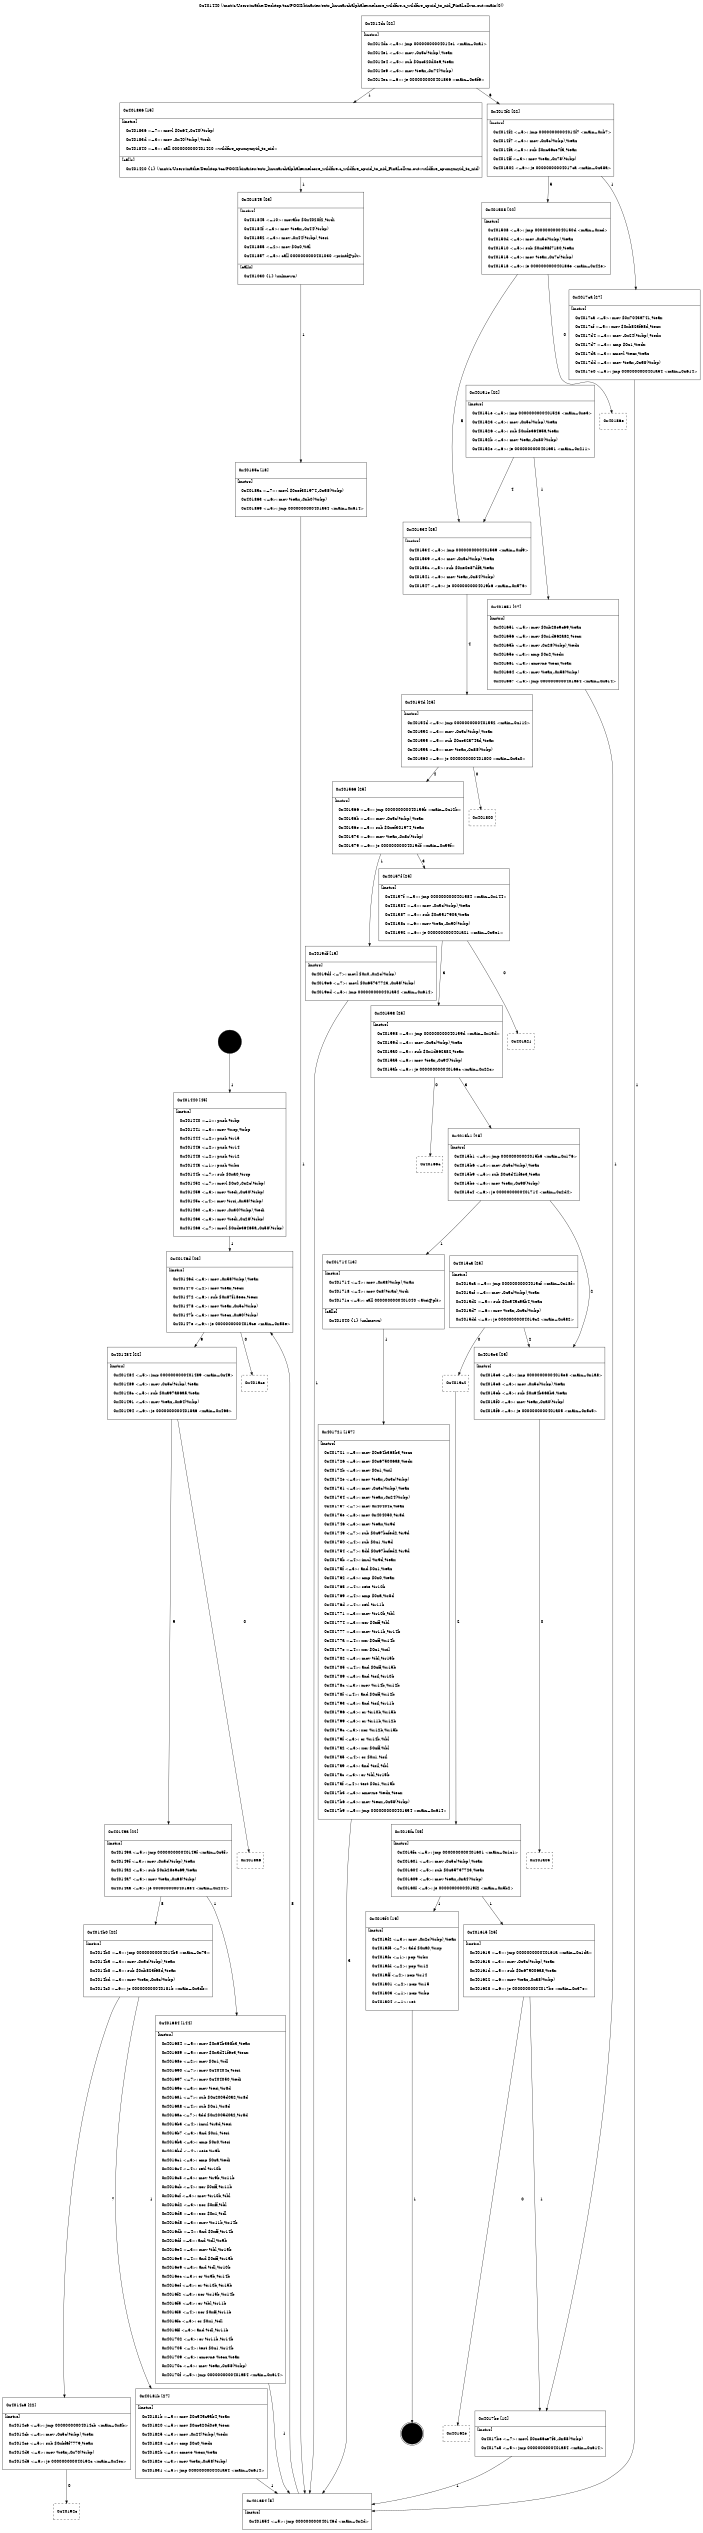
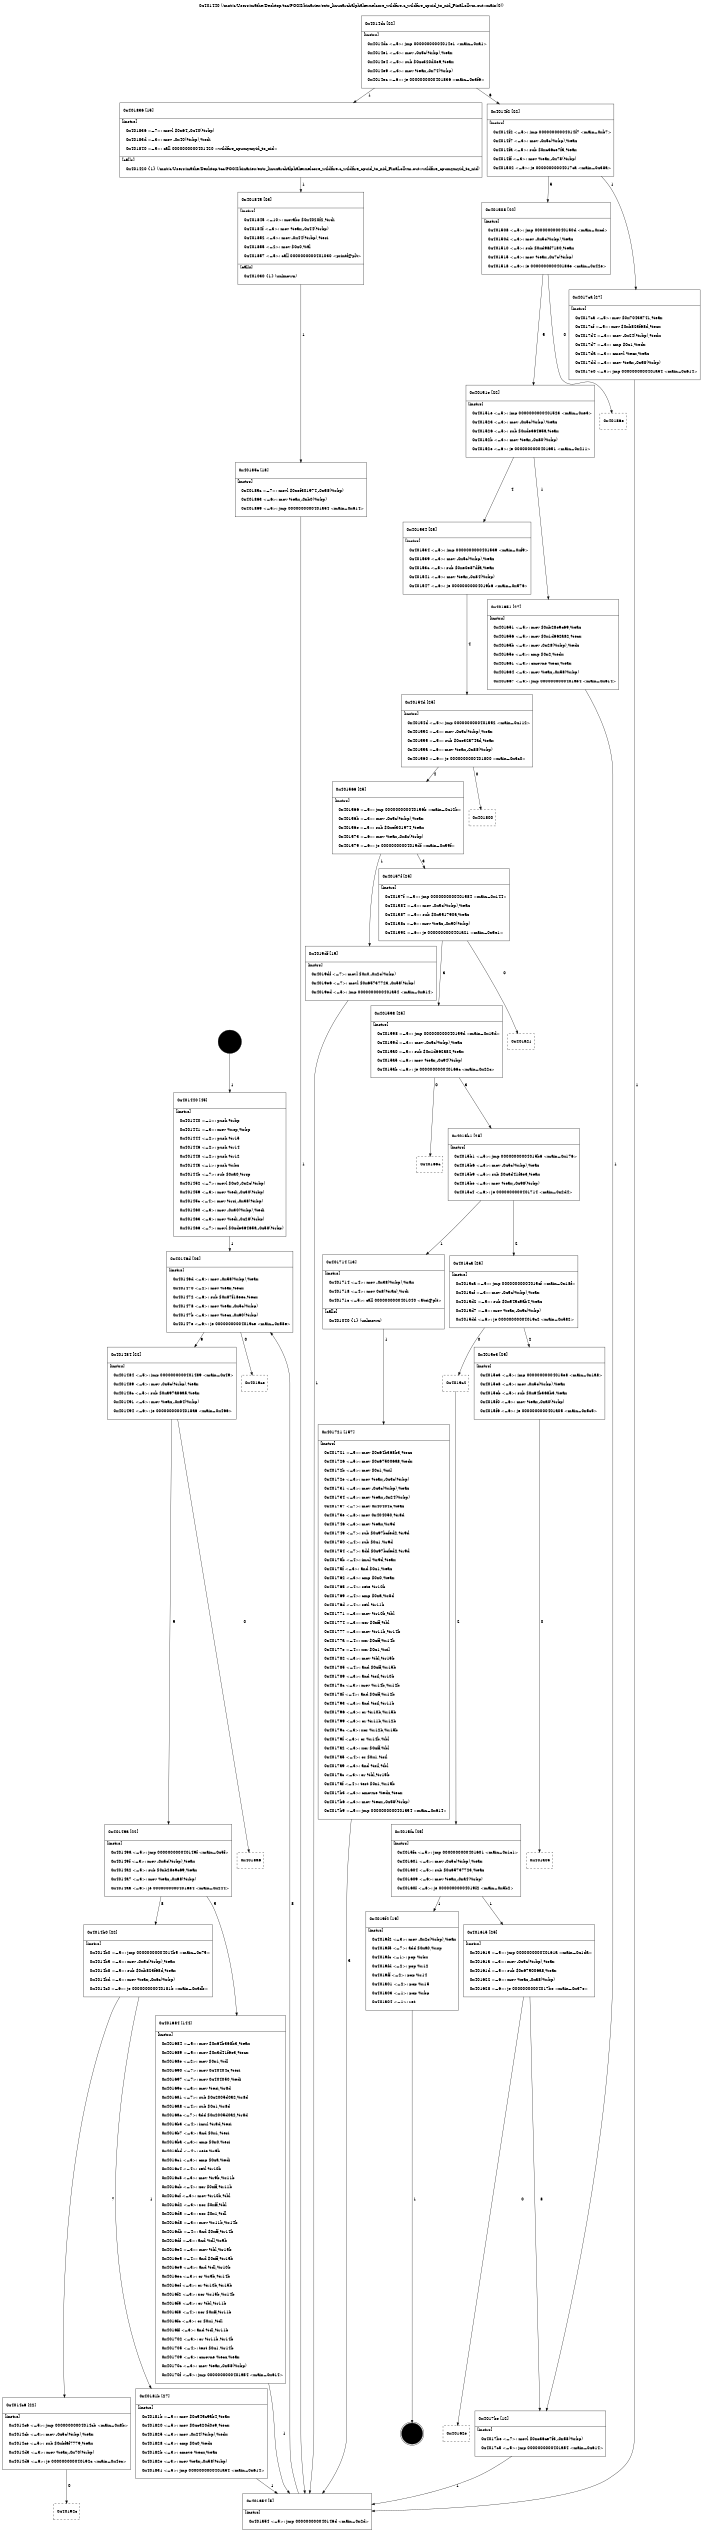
edge "0x401508 [22]" -> "0x401534 [25]": now "0x401508 [22]" -> "0x40151e [22]"
edge "0x4015b1 [25]" -> "0x4015e3 [25]": now "0x4015b1 [25]" -> "0x4015ca [25]"
edge "0x40149a [22]" -> "0x401684 [144]": label " 1" -> " 5"
edge "0x401615 [25]" -> "0x4017be [12]": label " 1" -> " 8"
